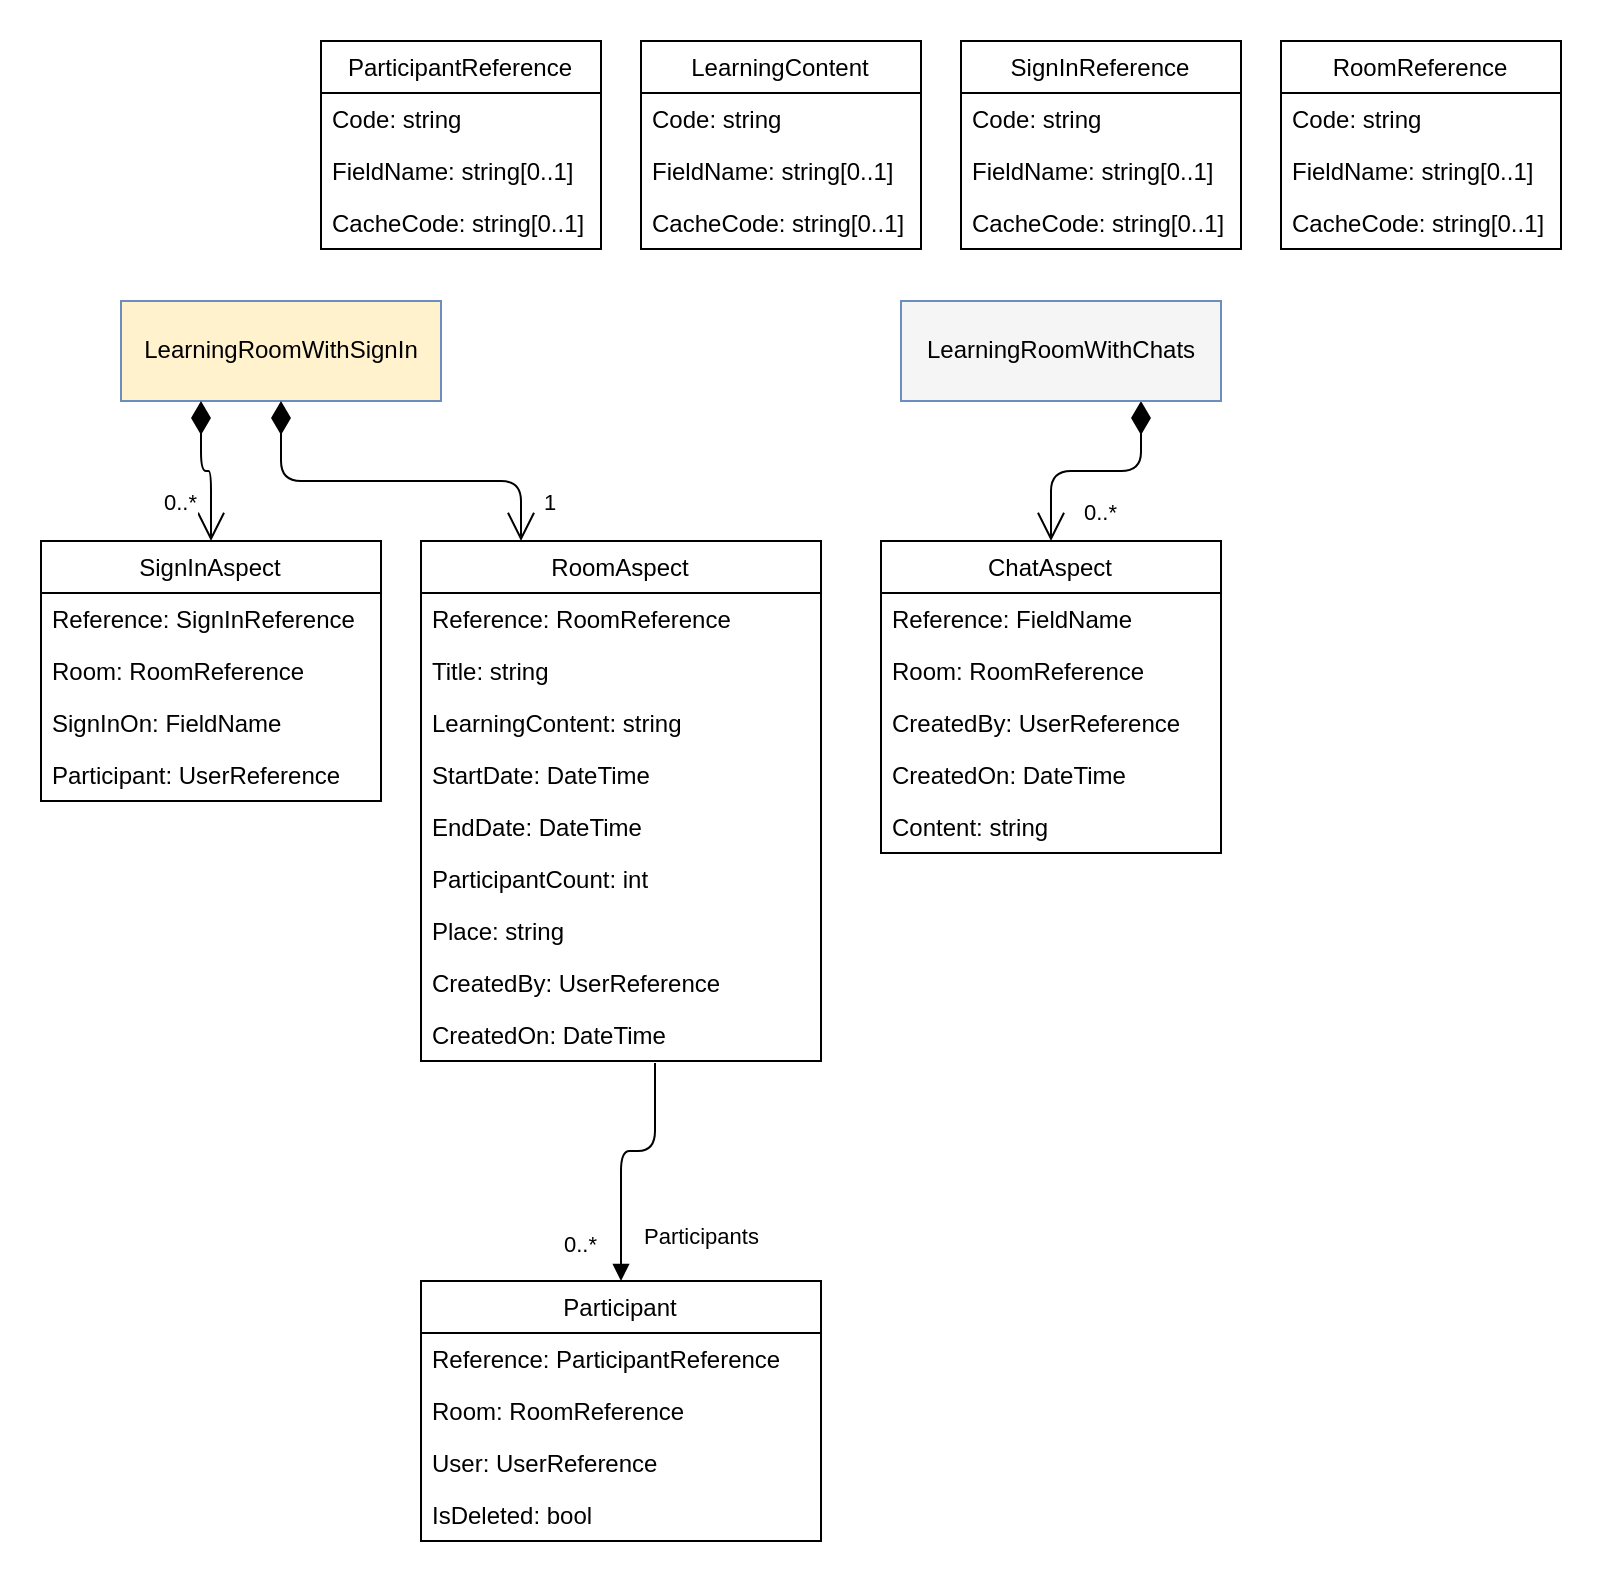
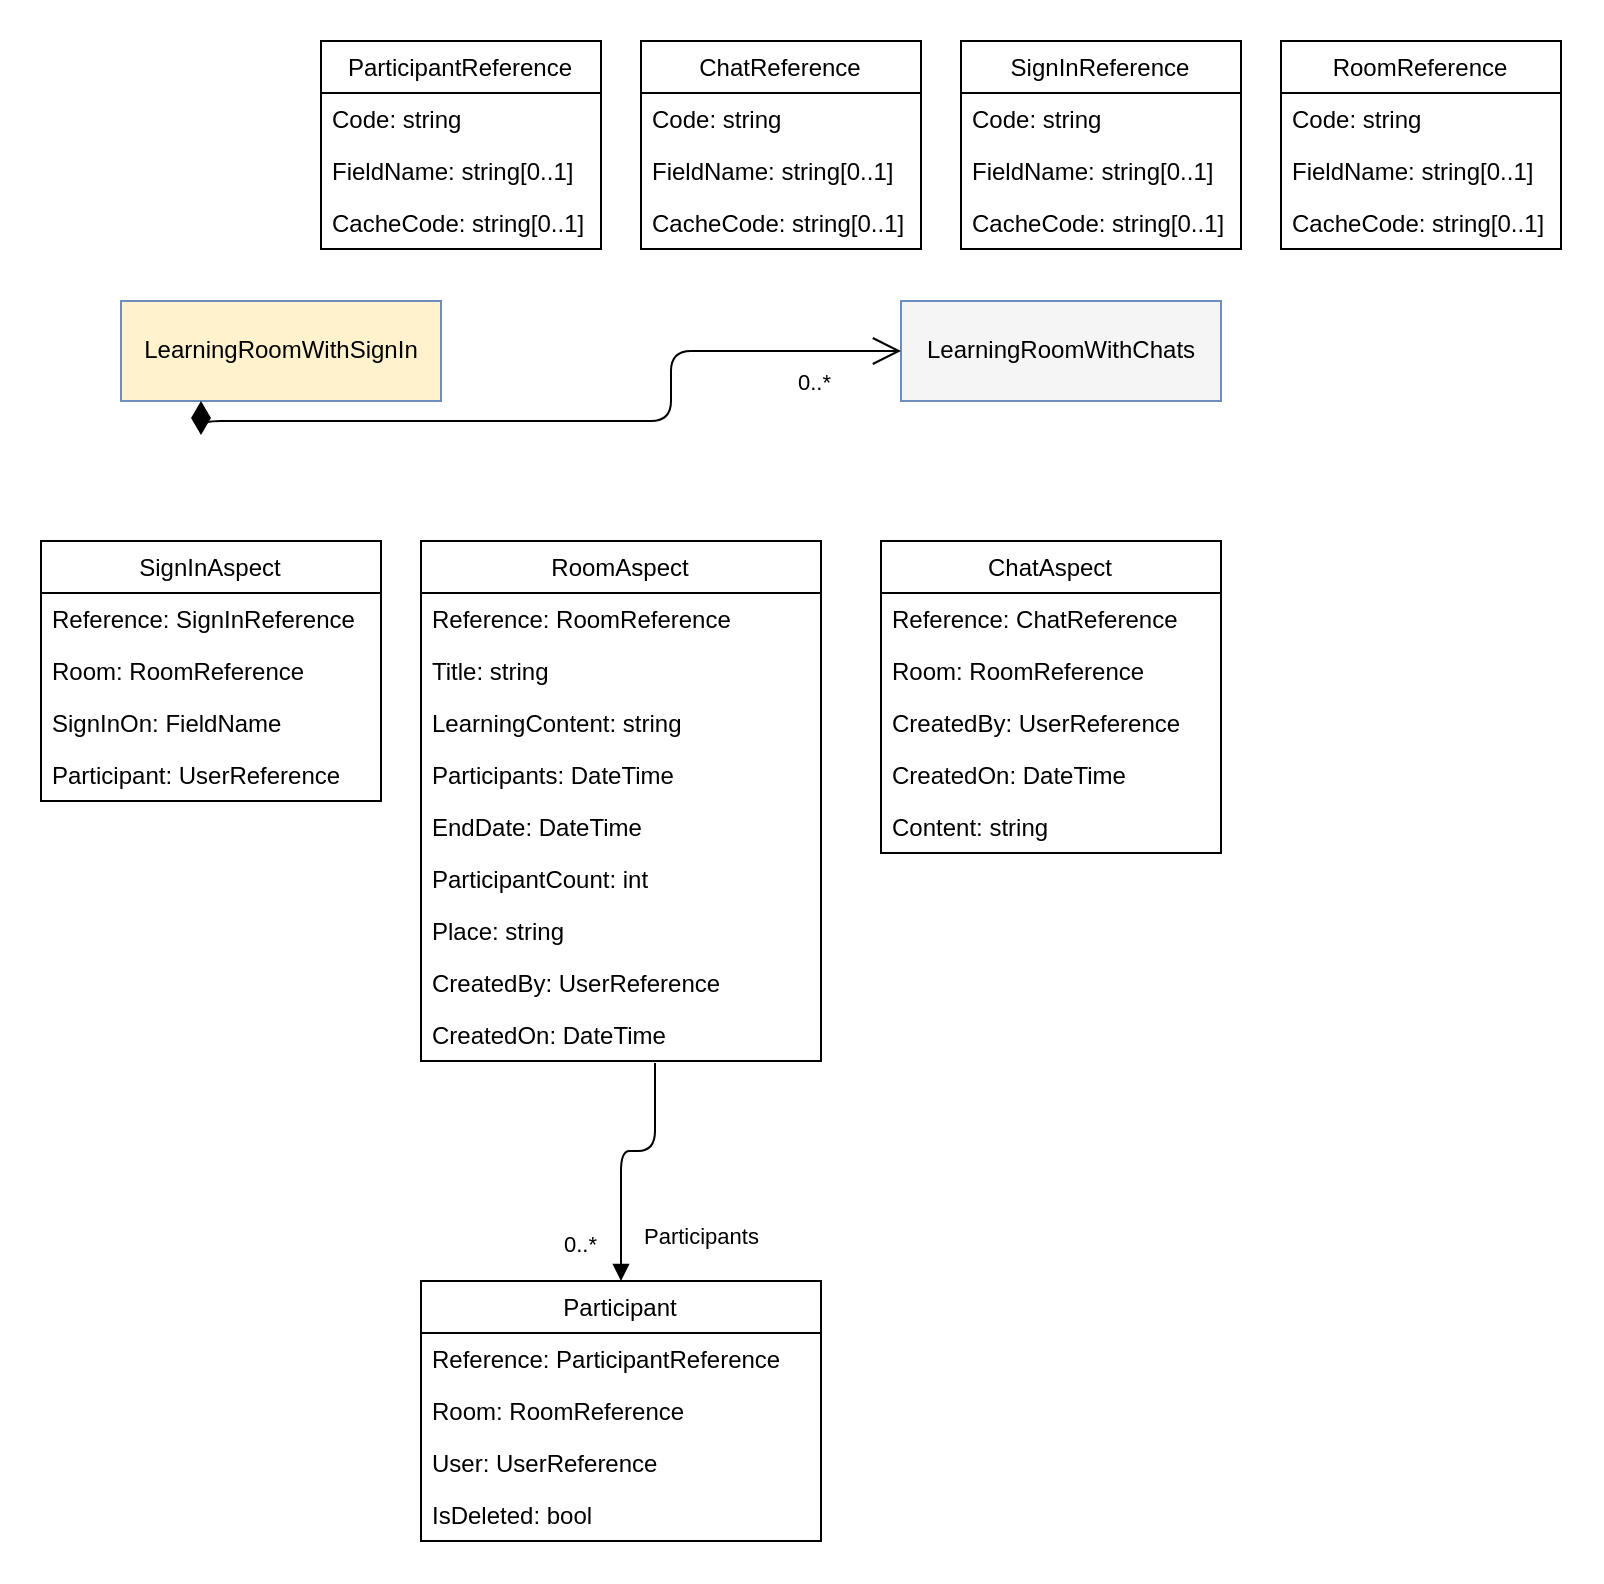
node "LearningContent": label "LearningContent" -> "ChatReference"
edge "LearningRoomWithChats" -- "ChatAspect": removed, label "0..*"
edge "LearningRoomWithSignIn" -- "RoomAspect": removed, label "1"
edge "LearningRoomWithSignIn" -- "SignInAspect": now "LearningRoomWithSignIn" -- "LearningRoomWithChats"
node "Reference: FieldName": label "Reference: FieldName" -> "Reference: ChatReference"
node "StartDate: DateTime": label "StartDate: DateTime" -> "Participants: DateTime"
